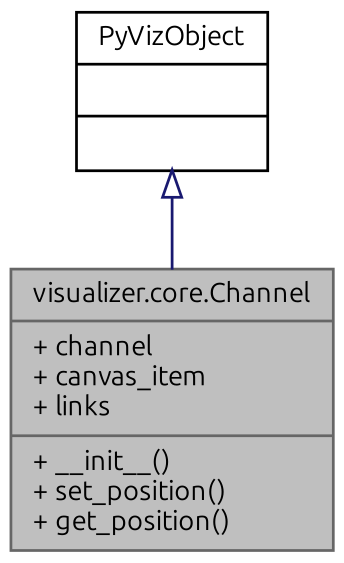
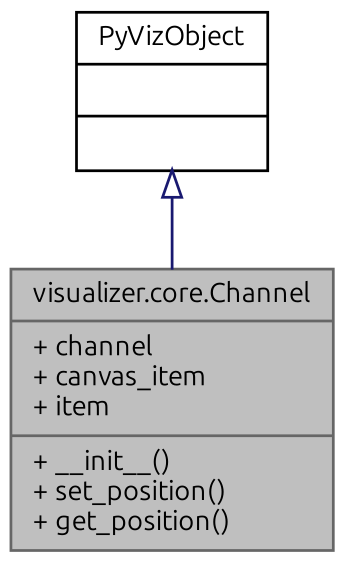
node "visualizer.core.Channel": text "+ links" -> "+ item"
